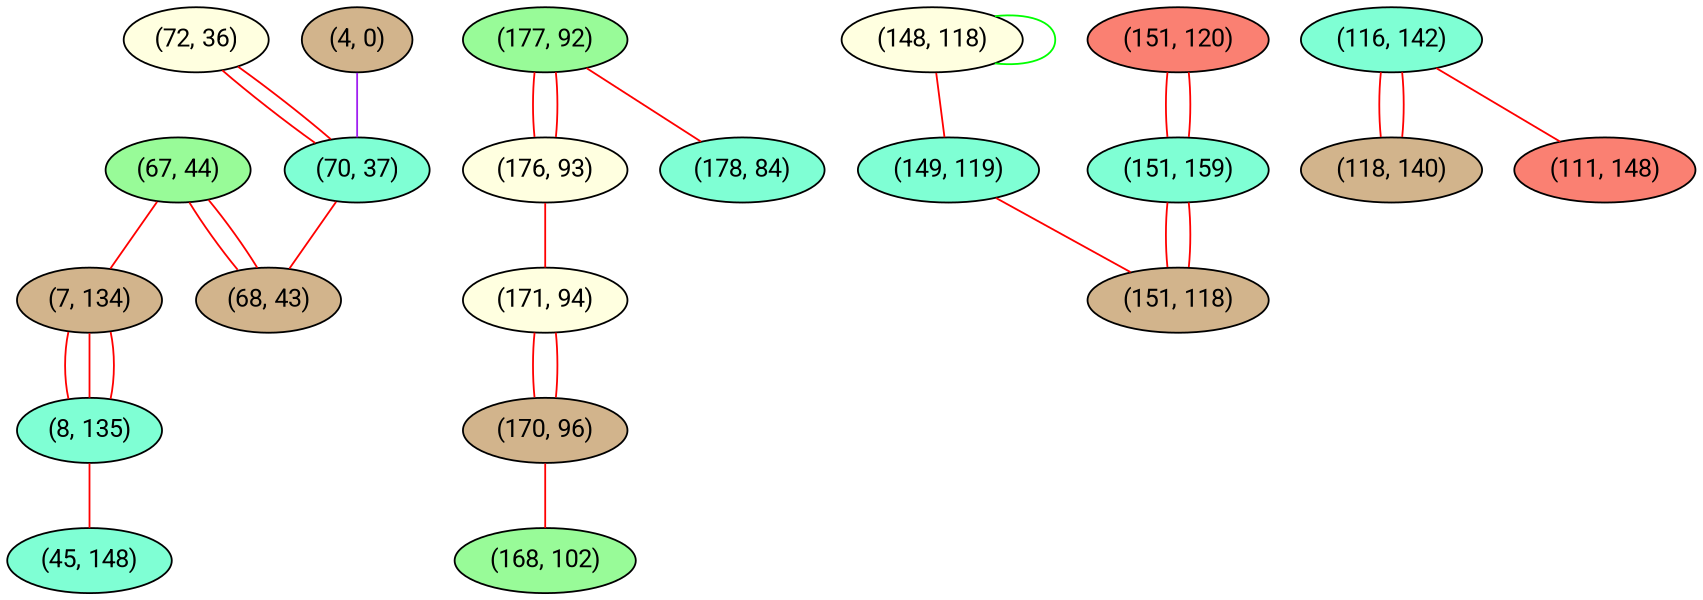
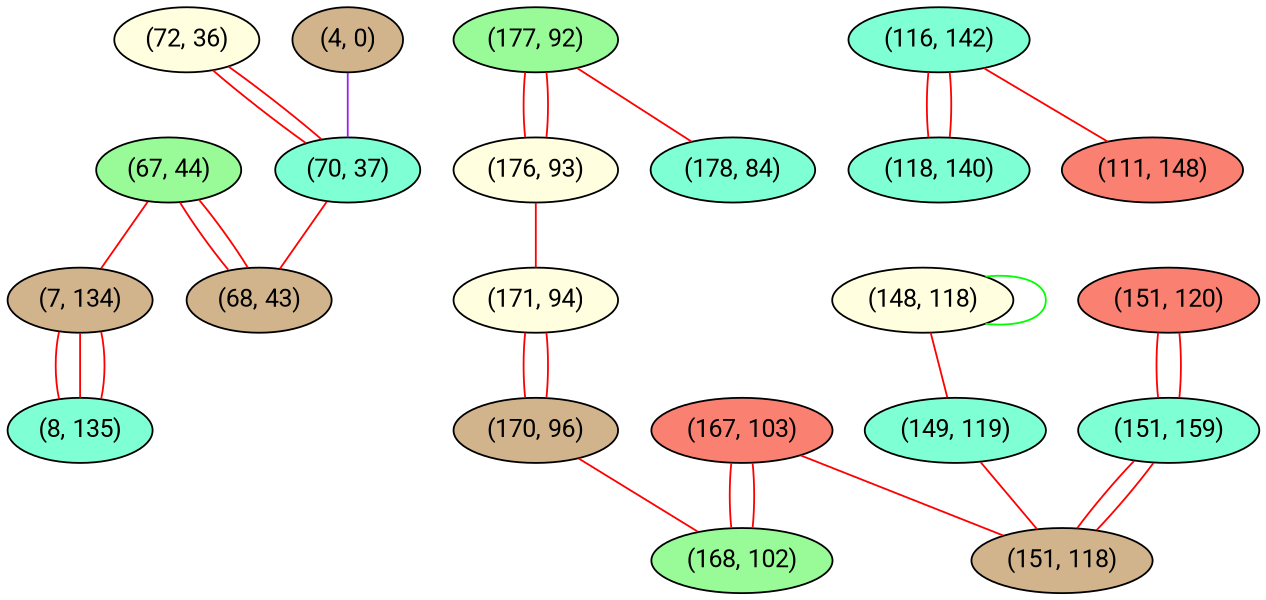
node "(118, 140)": fillcolor tan -> aquamarine
node "(167, 103)": added
node "(45, 148)": removed
